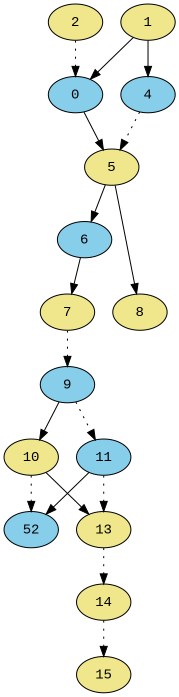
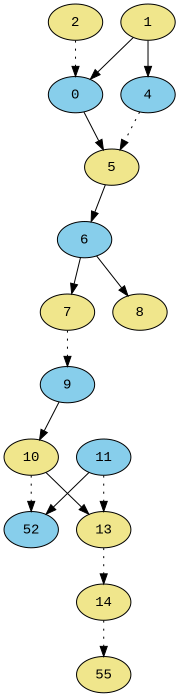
edge "5" -> "8": now "6" -> "8"
edge "9" -> "11": removed
node "15": label "15" -> "55"
